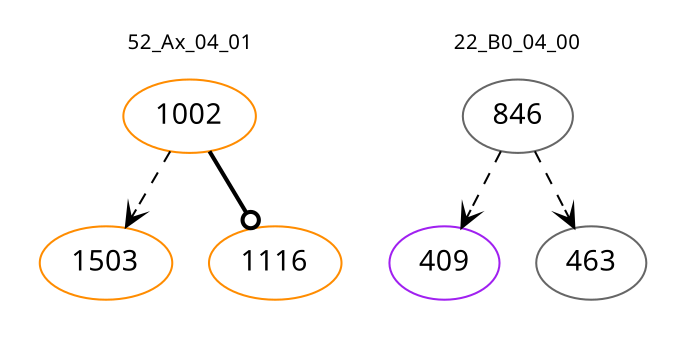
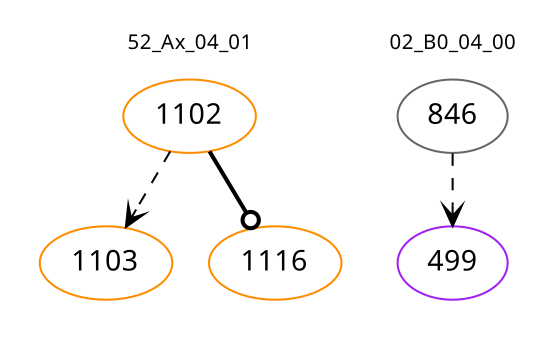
cluster "22_B0_04_00": label "22_B0_04_00" -> "02_B0_04_00"
node "1002": label "1002" -> "1102"
node "1503": label "1503" -> "1103"
node "409": label "409" -> "499"
node "463": removed
